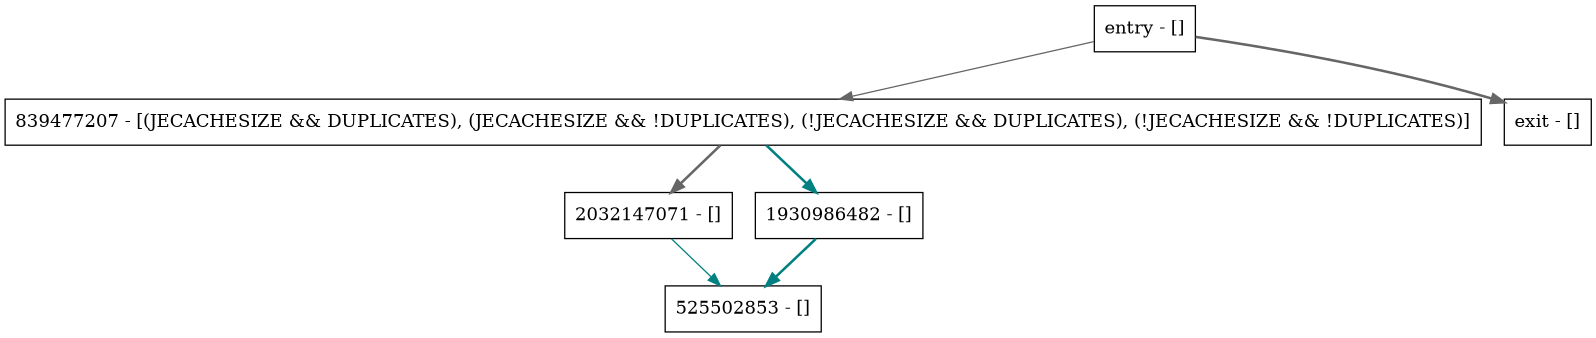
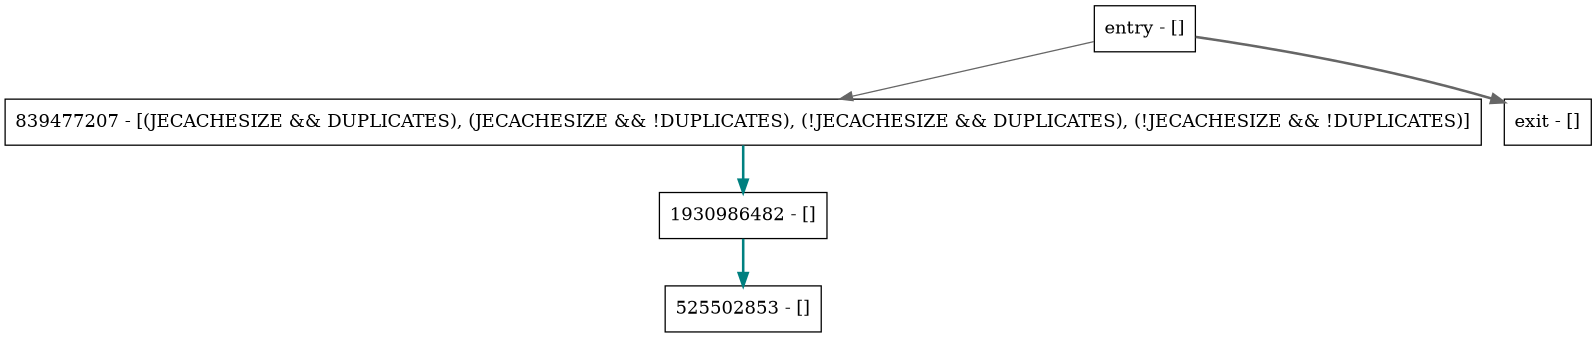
node "2032147071 - []": removed
